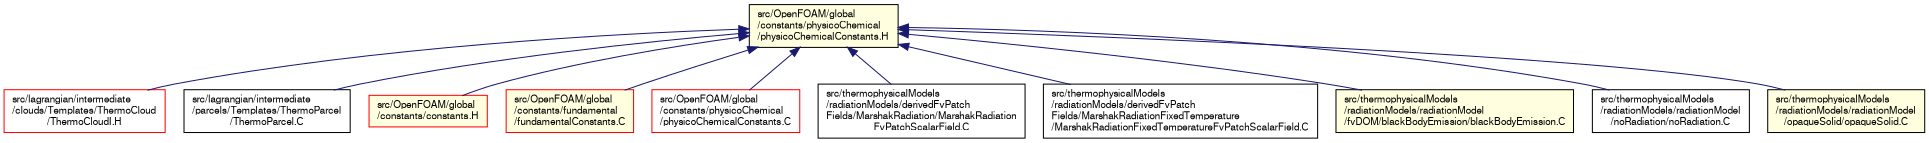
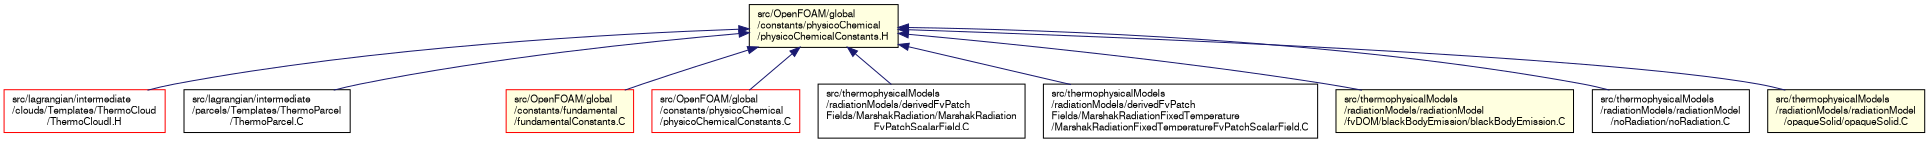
node "src/OpenFOAM/global /constants/constants.H": removed
